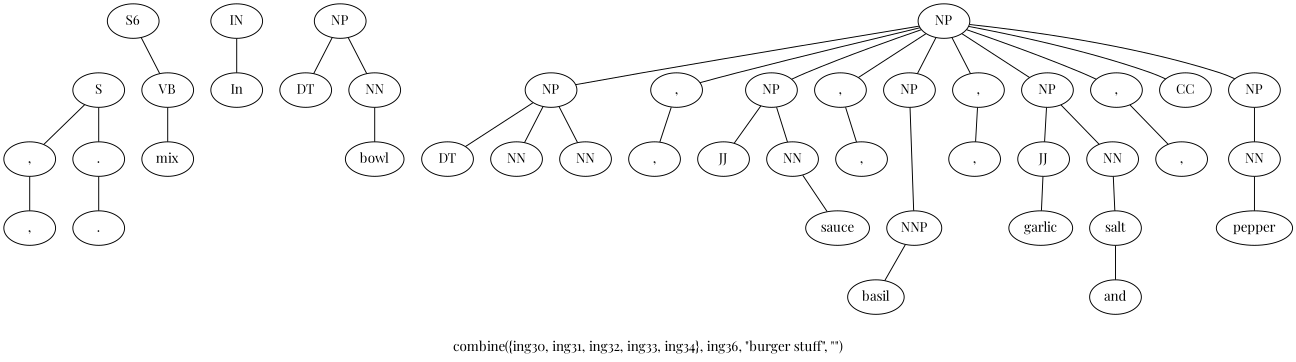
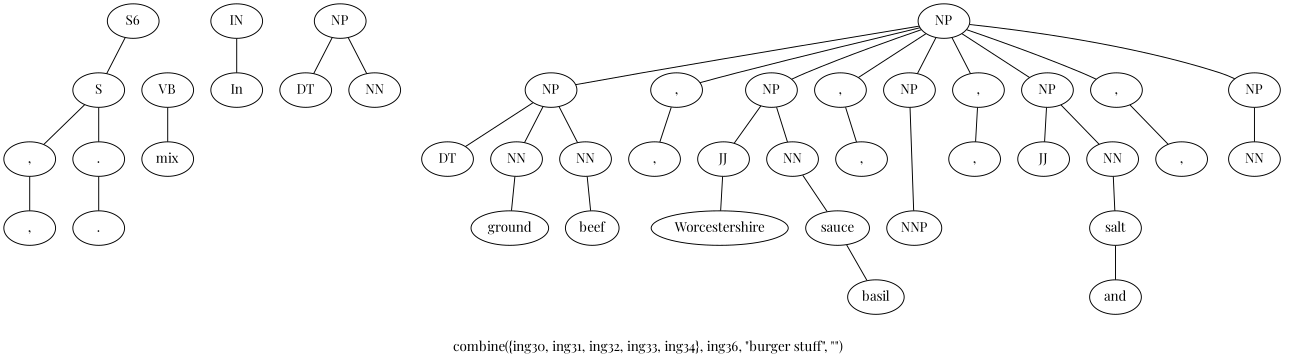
edge "S6" -- "VB": now "S6" -- "S"
node "CC": removed
node "bowl": removed
node "ground": added
node "beef": added
node "Worcestershire": added
node "garlic": removed
node "pepper": removed
edge "NNP" -- "basil": now "sauce" -- "basil"
